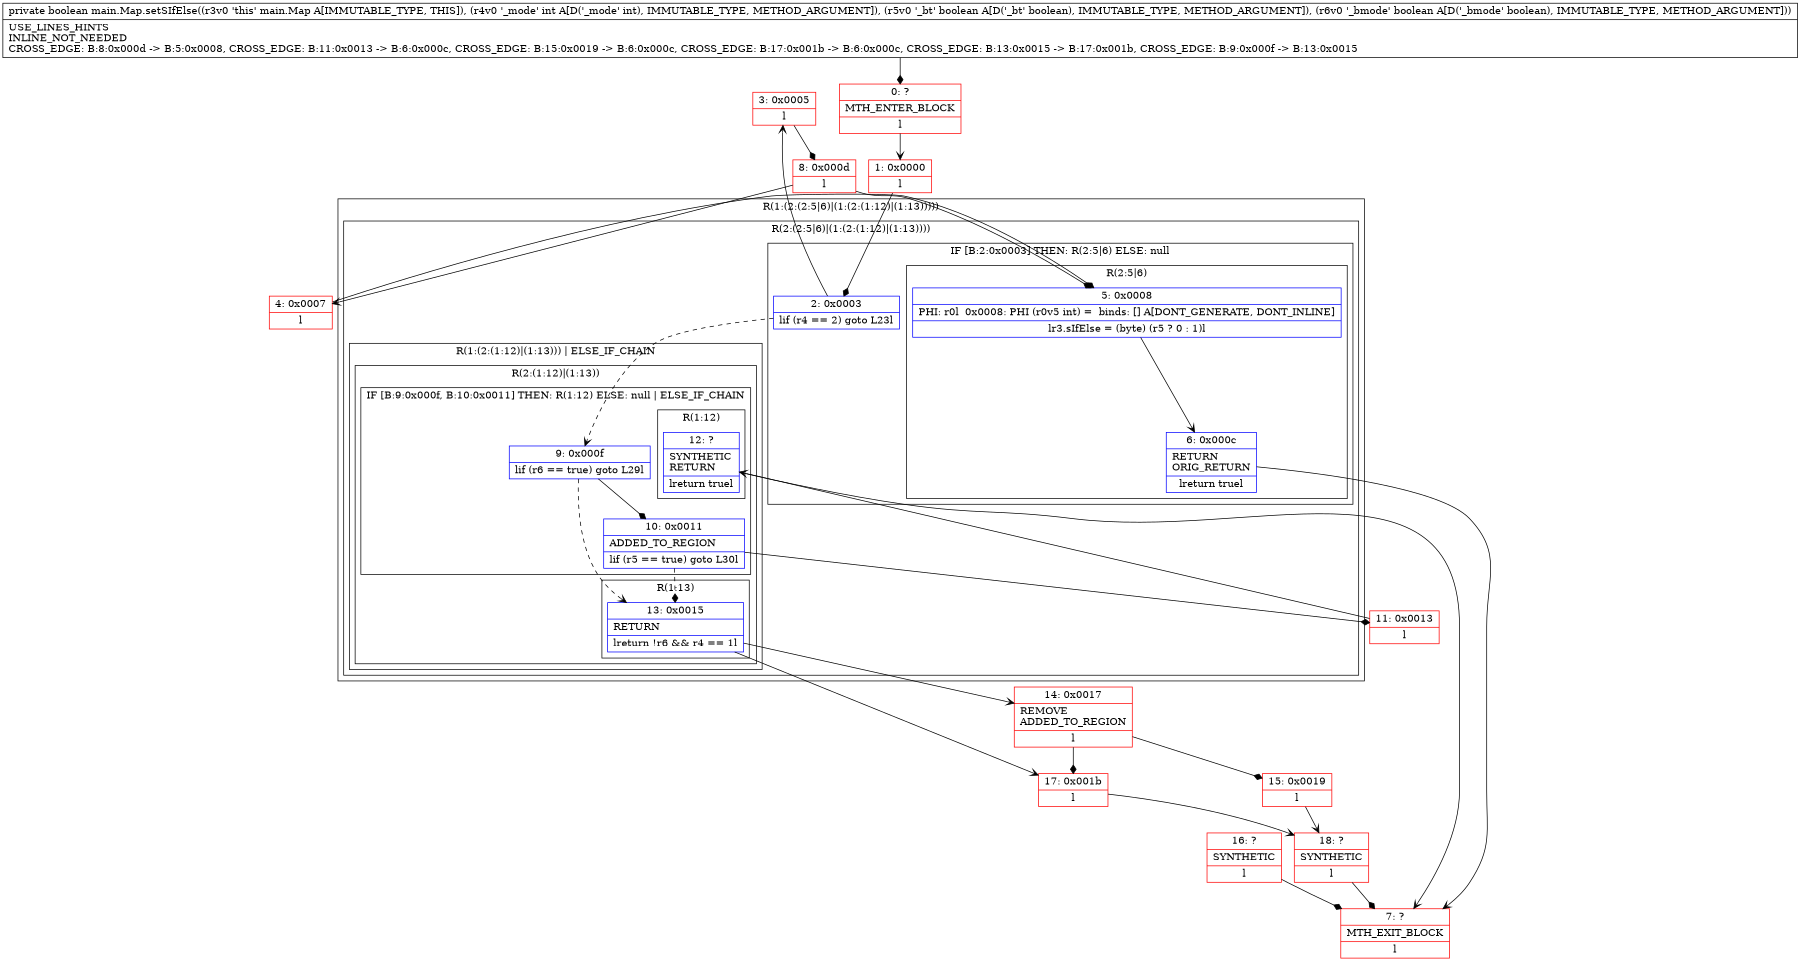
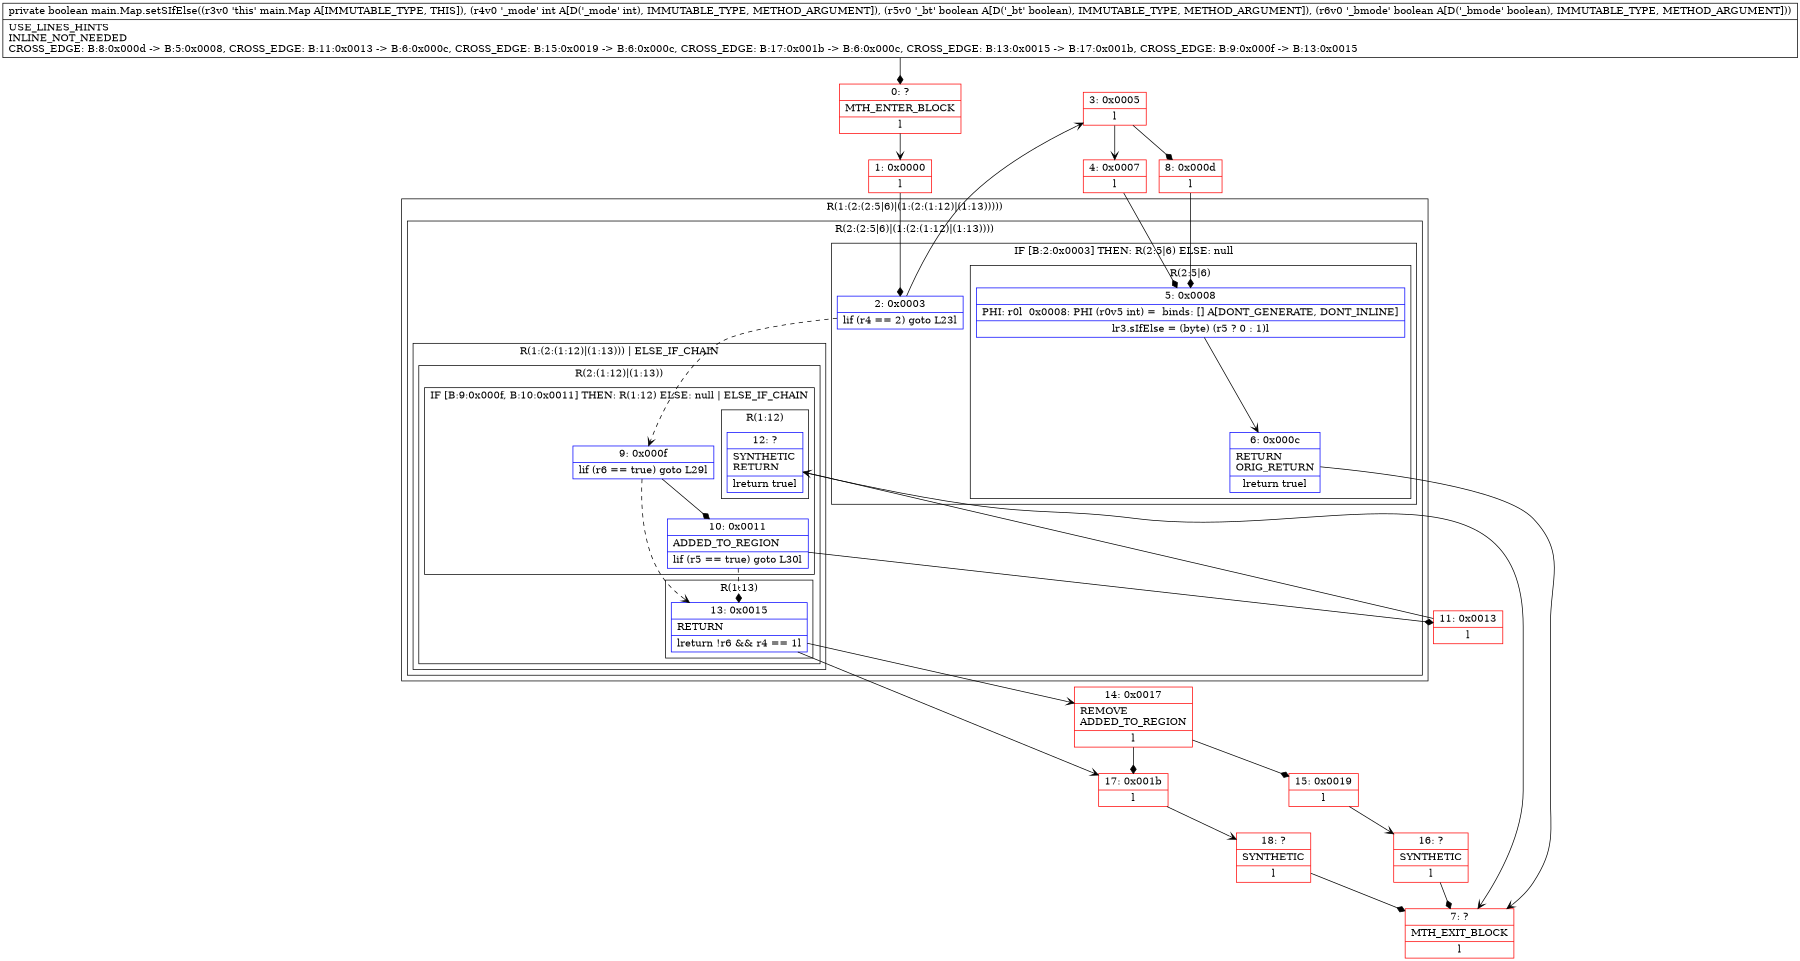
edge "8: 0x000d" -> "4: 0x0007": now "3: 0x0005" -> "4: 0x0007"
edge "15: 0x0019" -> "18: ?": now "15: 0x0019" -> "16: ?"
